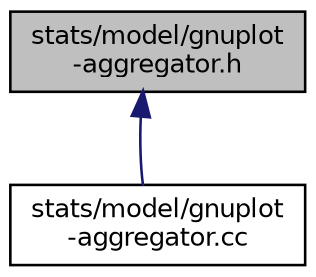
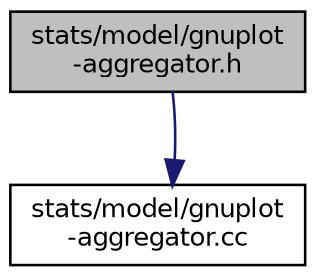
edge "stats/model/gnuplot -aggregator.cc" -> "stats/model/gnuplot -aggregator.h": reversed
